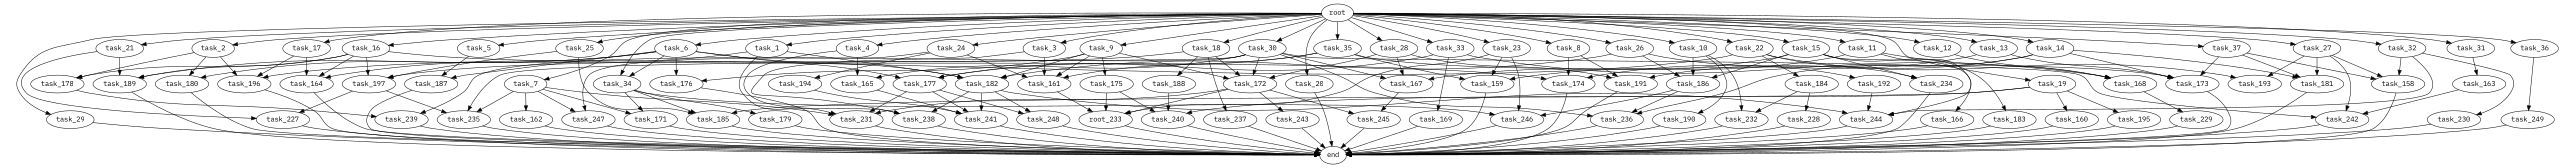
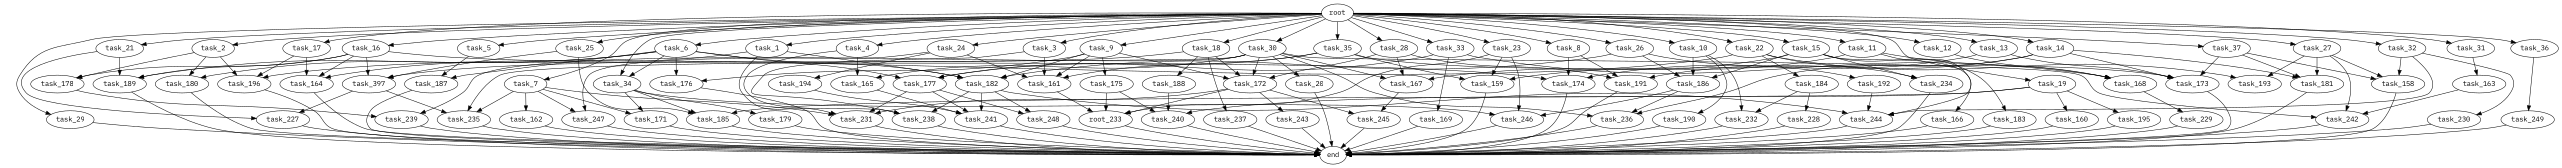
edge "root" -> "task_20": now "task_30" -> "task_20"
node "task_197": label "task_197" -> "task_397"
